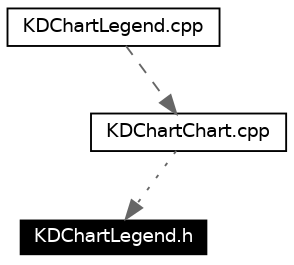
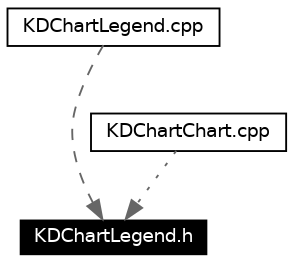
edge "KDChartLegend.cpp" -> "KDChartChart.cpp": now "KDChartLegend.cpp" -> "KDChartLegend.h"
